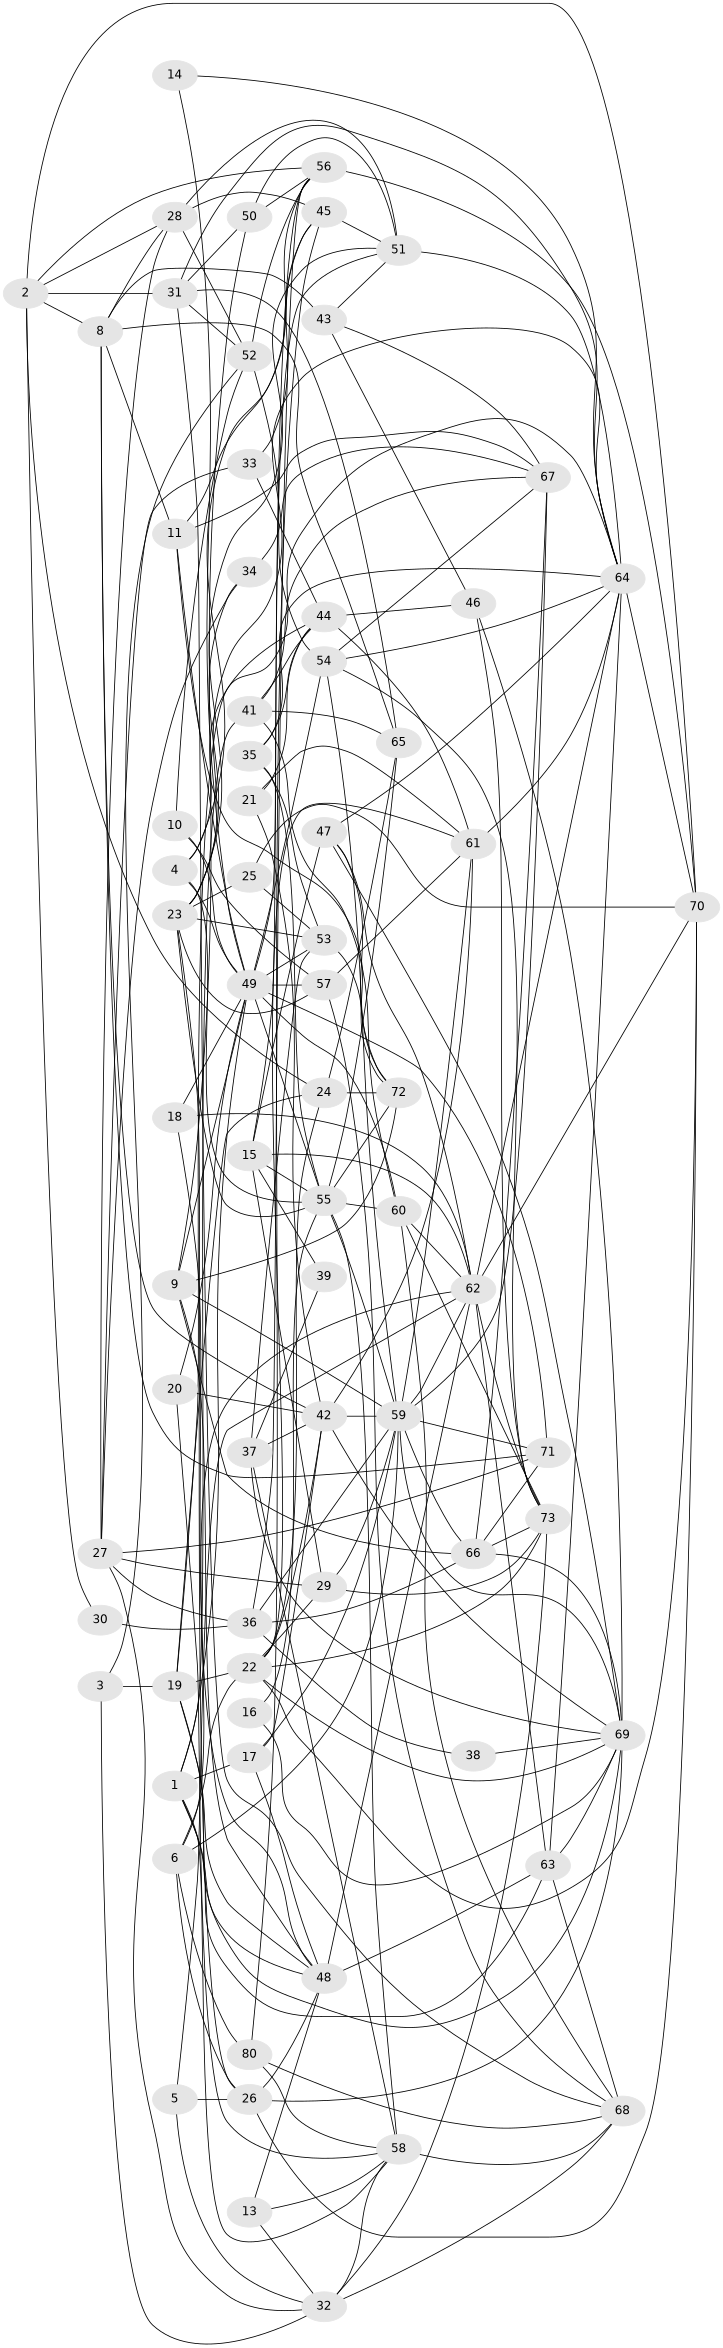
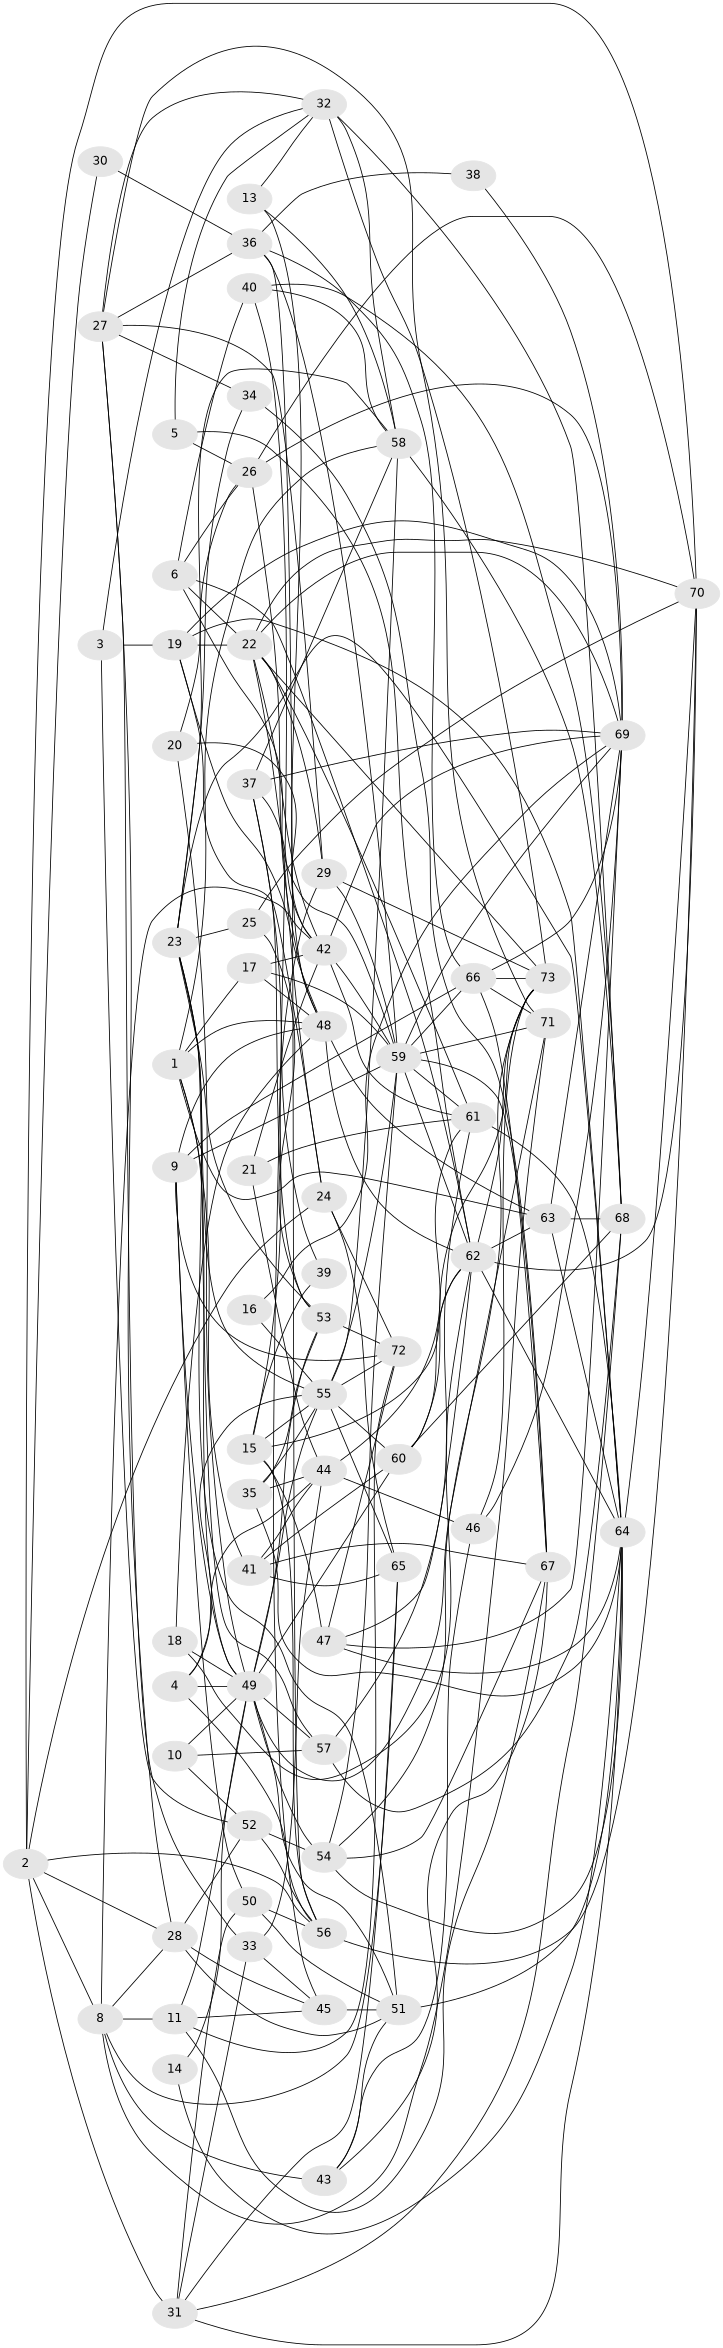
edge "31" -- "52": now "31" -- "33"
node "80": label "80" -> "40"
